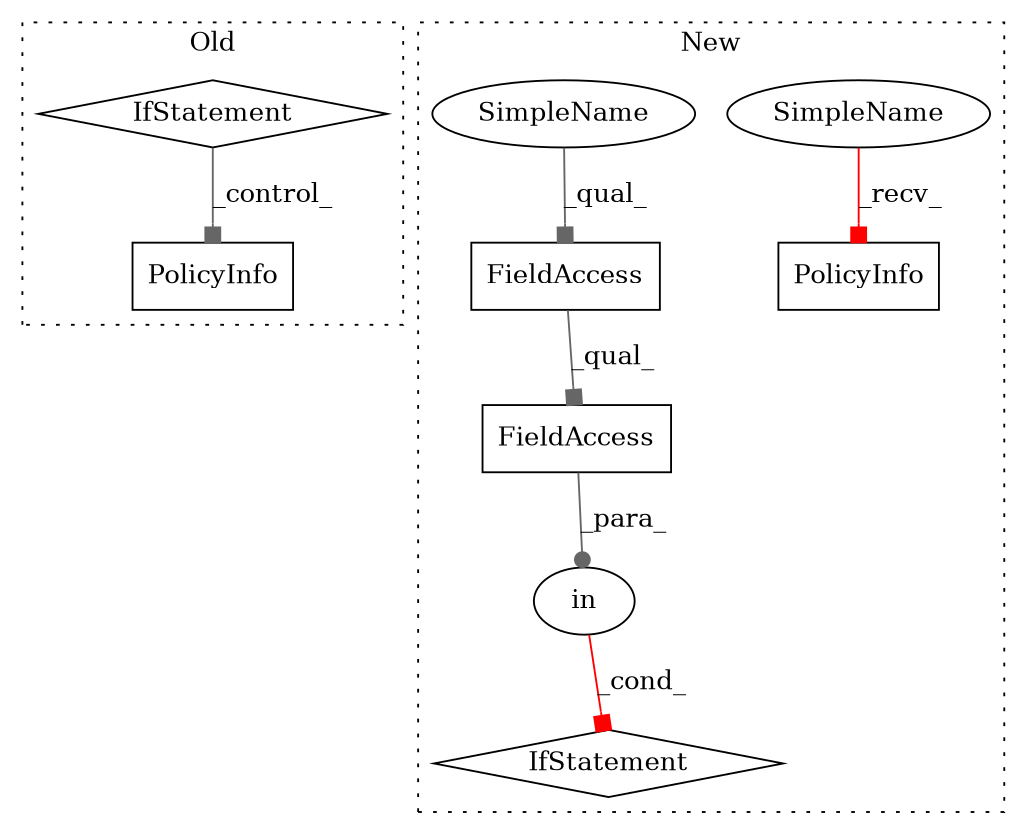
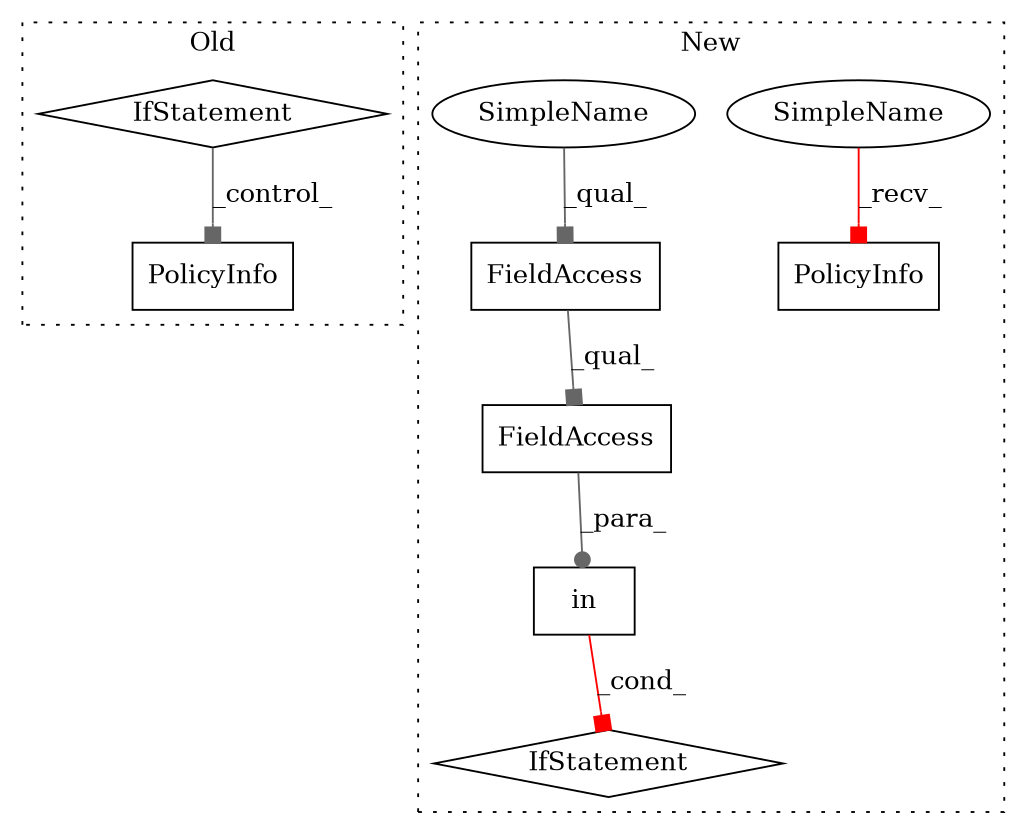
node "in": shape ellipse -> box
